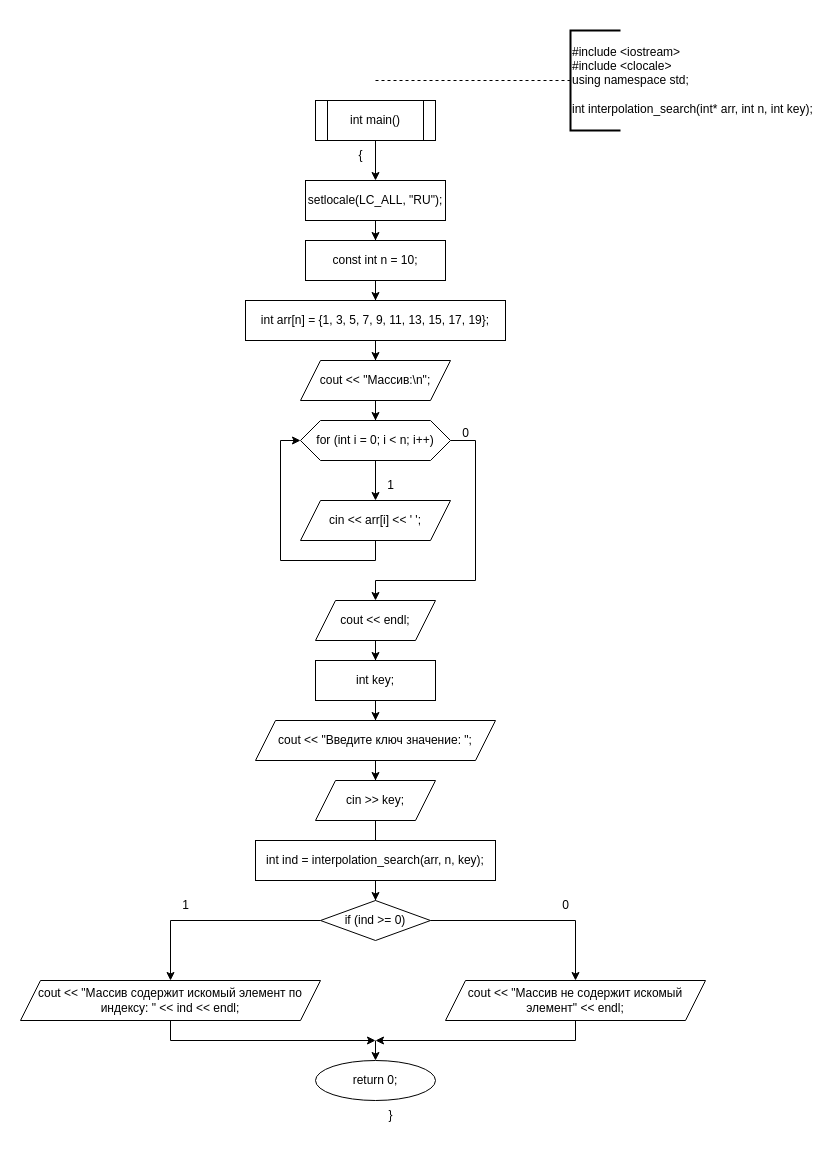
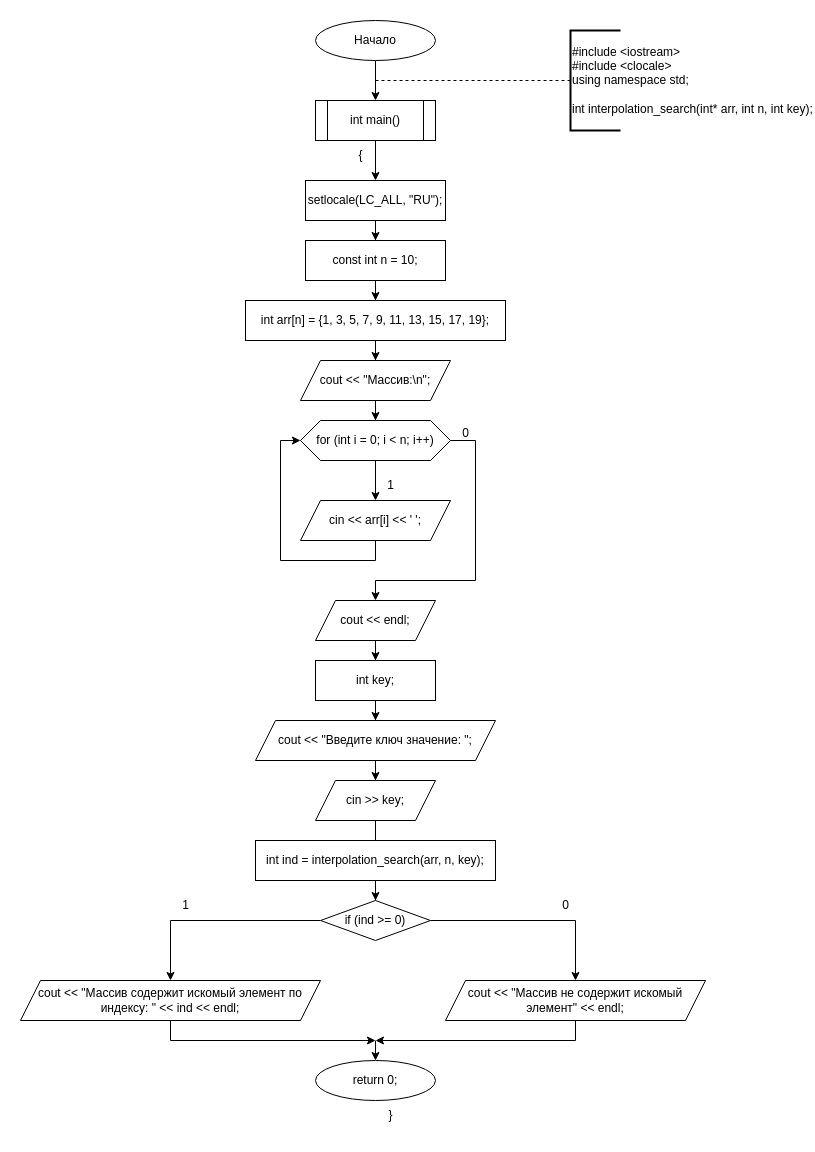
node "Начало": added
edge "Начало" -> "int main()": added
